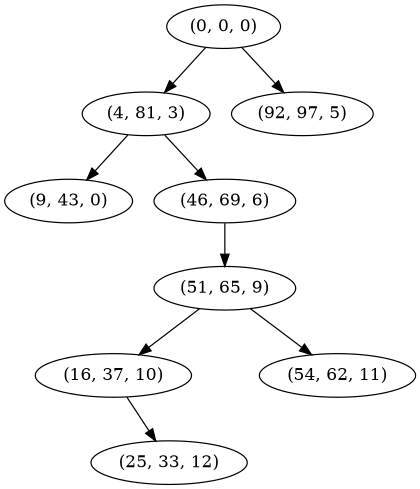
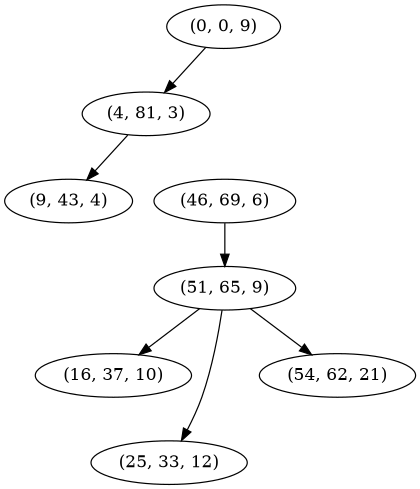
node "(0, 0, 0)": label "(0, 0, 0)" -> "(0, 0, 9)"
node "(92, 97, 5)": removed
edge "(4, 81, 3)" -> "(46, 69, 6)": removed
node "(9, 43, 0)": label "(9, 43, 0)" -> "(9, 43, 4)"
node "(54, 62, 11)": label "(54, 62, 11)" -> "(54, 62, 21)"
edge "(16, 37, 10)" -> "(25, 33, 12)": now "(51, 65, 9)" -> "(25, 33, 12)"
